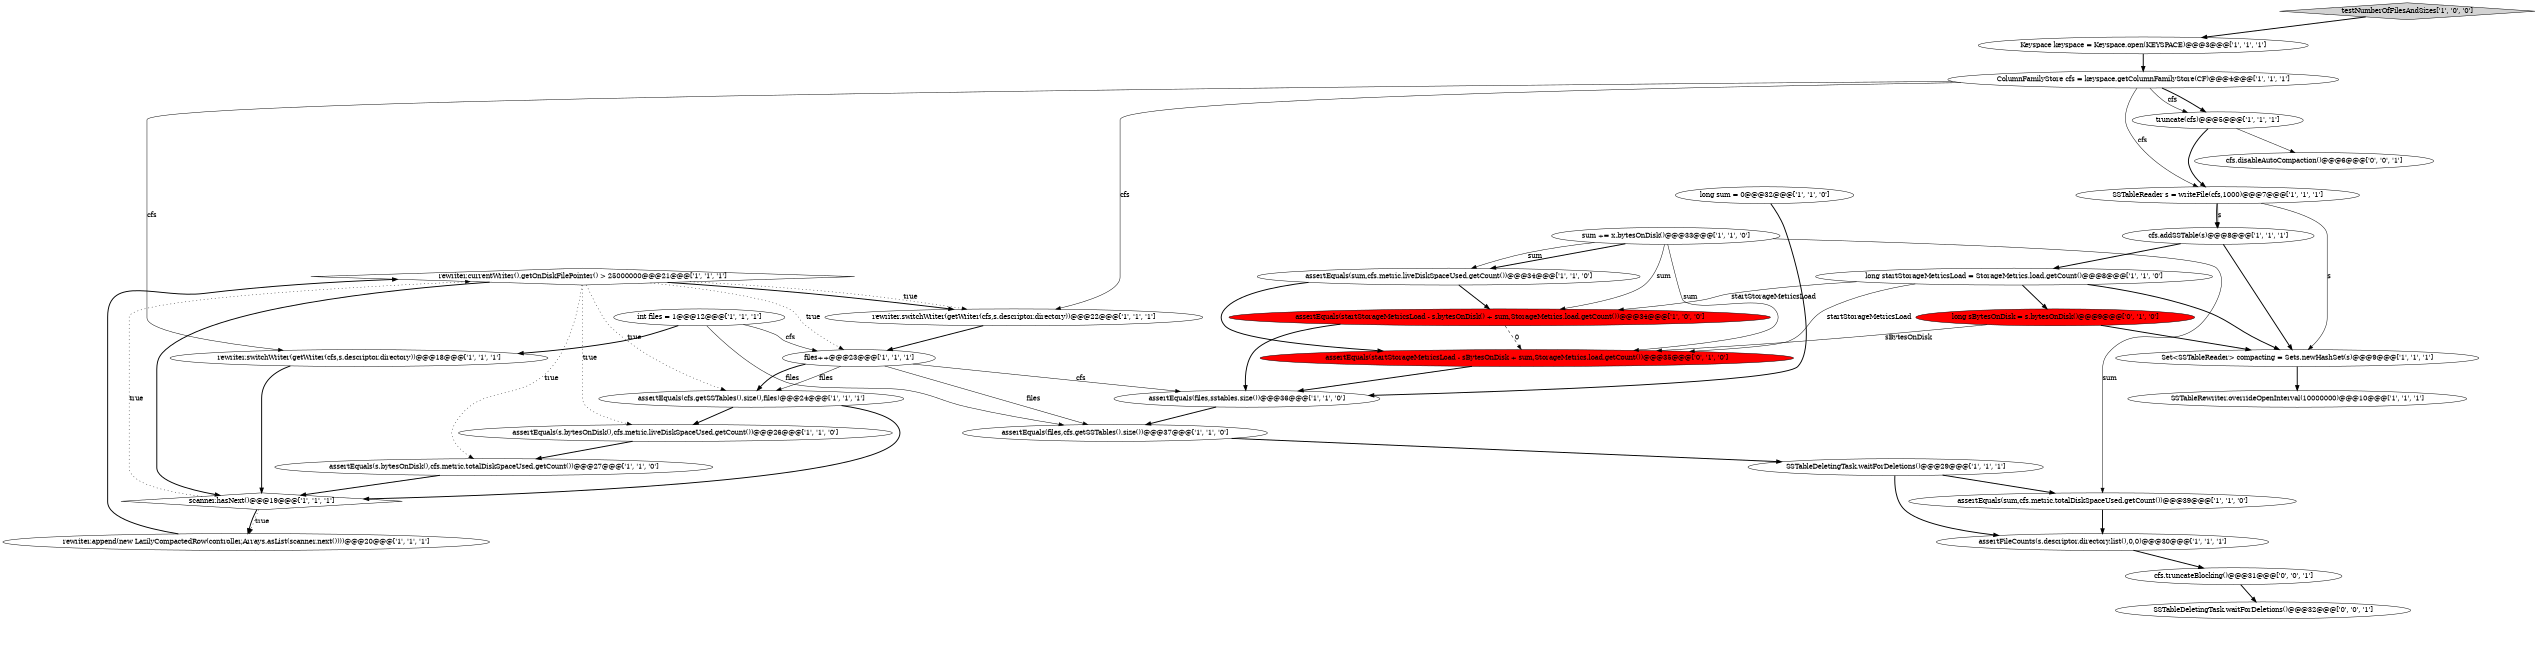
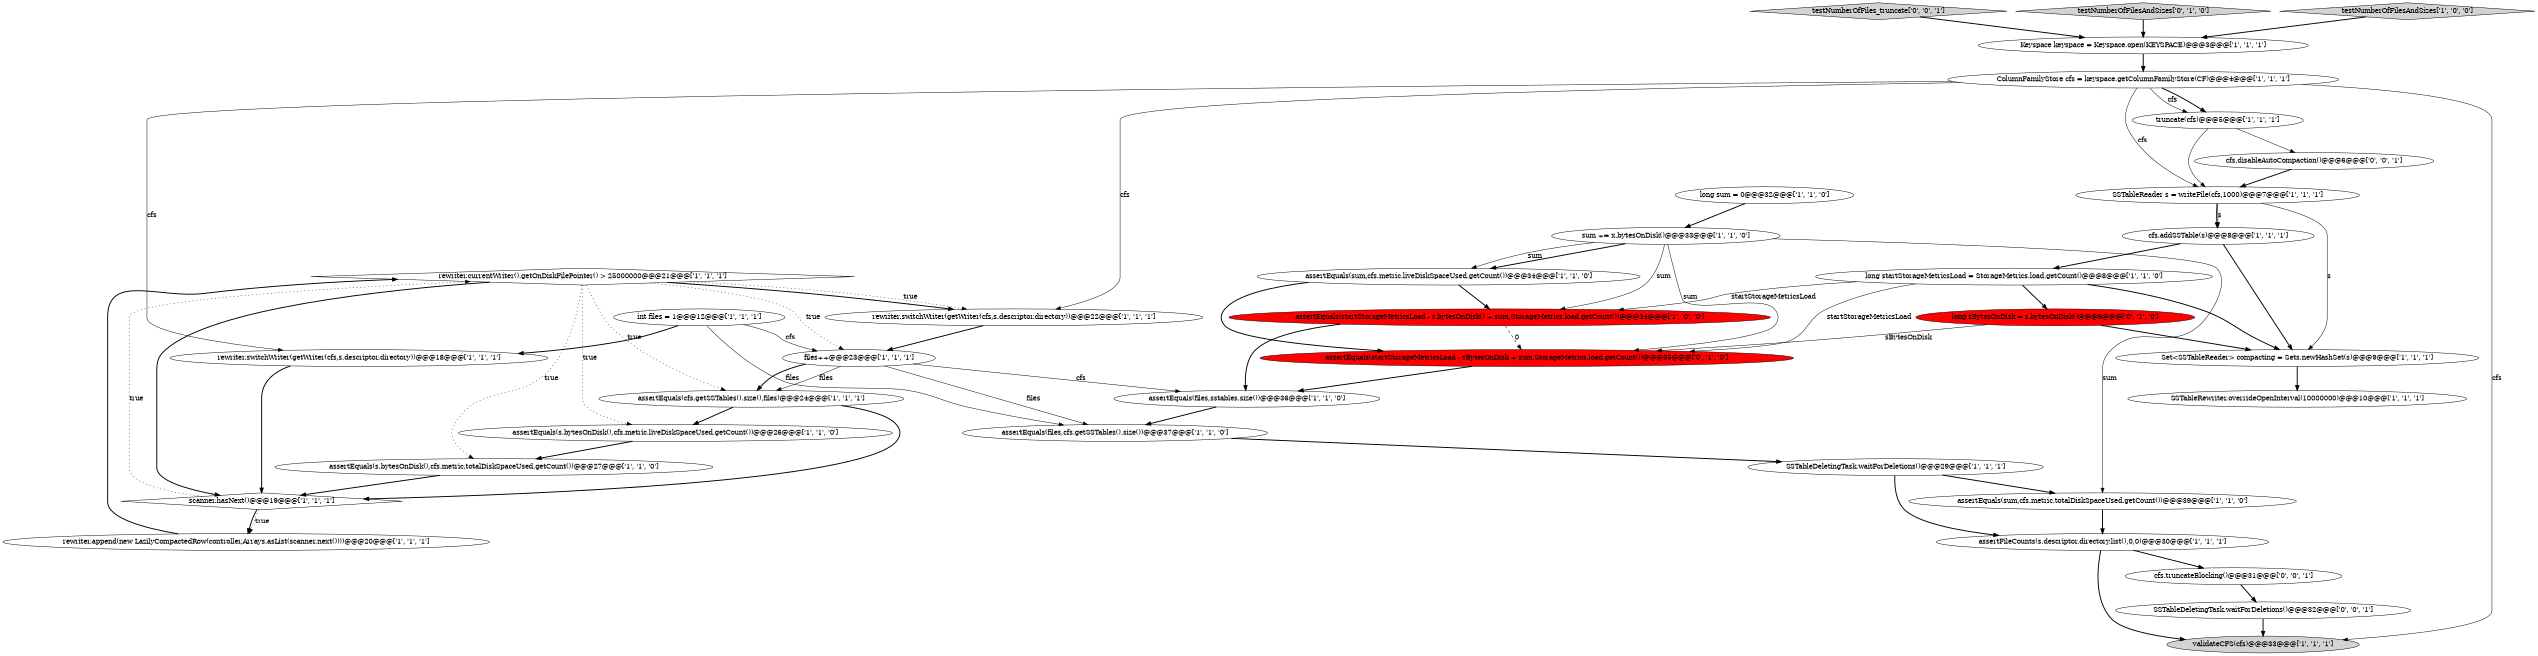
node "testNumberOfFiles_truncate['0', '0', '1']": added
node "testNumberOfFilesAndSizes['0', '1', '0']": added
edge "truncate(cfs)@@@5@@@['1', '1', '1']" -> "SSTableReader s = writeFile(cfs,1000)@@@7@@@['1', '1', '1']": style bold -> solid
edge "cfs.disableAutoCompaction()@@@6@@@['0', '0', '1']" -> "SSTableReader s = writeFile(cfs,1000)@@@7@@@['1', '1', '1']": added
edge "long sum = 0@@@32@@@['1', '1', '0']" -> "assertEquals(files,sstables.size())@@@36@@@['1', '1', '0']": now "long sum = 0@@@32@@@['1', '1', '0']" -> "sum += x.bytesOnDisk()@@@33@@@['1', '1', '0']"
node "validateCFS(cfs)@@@33@@@['1', '1', '1']": added
